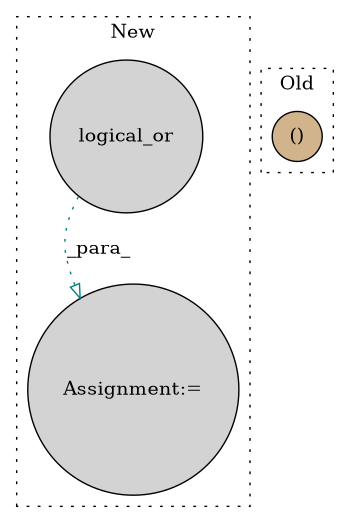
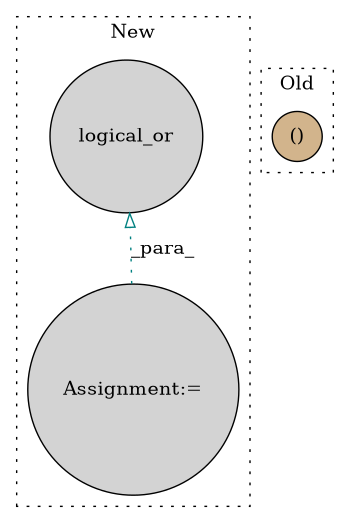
edge "logical_or" -> "Assignment:=": reversed
